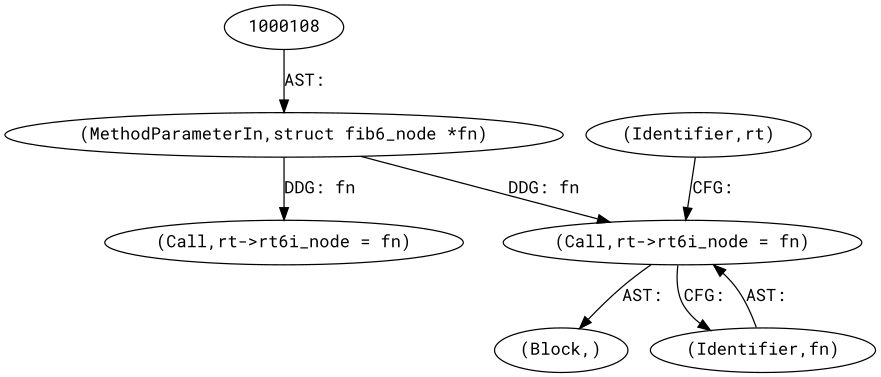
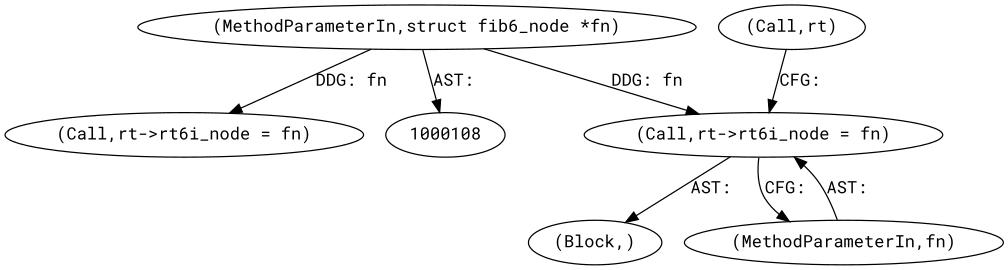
edge "1000108" -> "(MethodParameterIn,struct fib6_node *fn)": reversed
node "(Identifier,rt)": label "(Identifier,rt)" -> "(Call,rt)"
node "(Identifier,fn)": label "(Identifier,fn)" -> "(MethodParameterIn,fn)"
